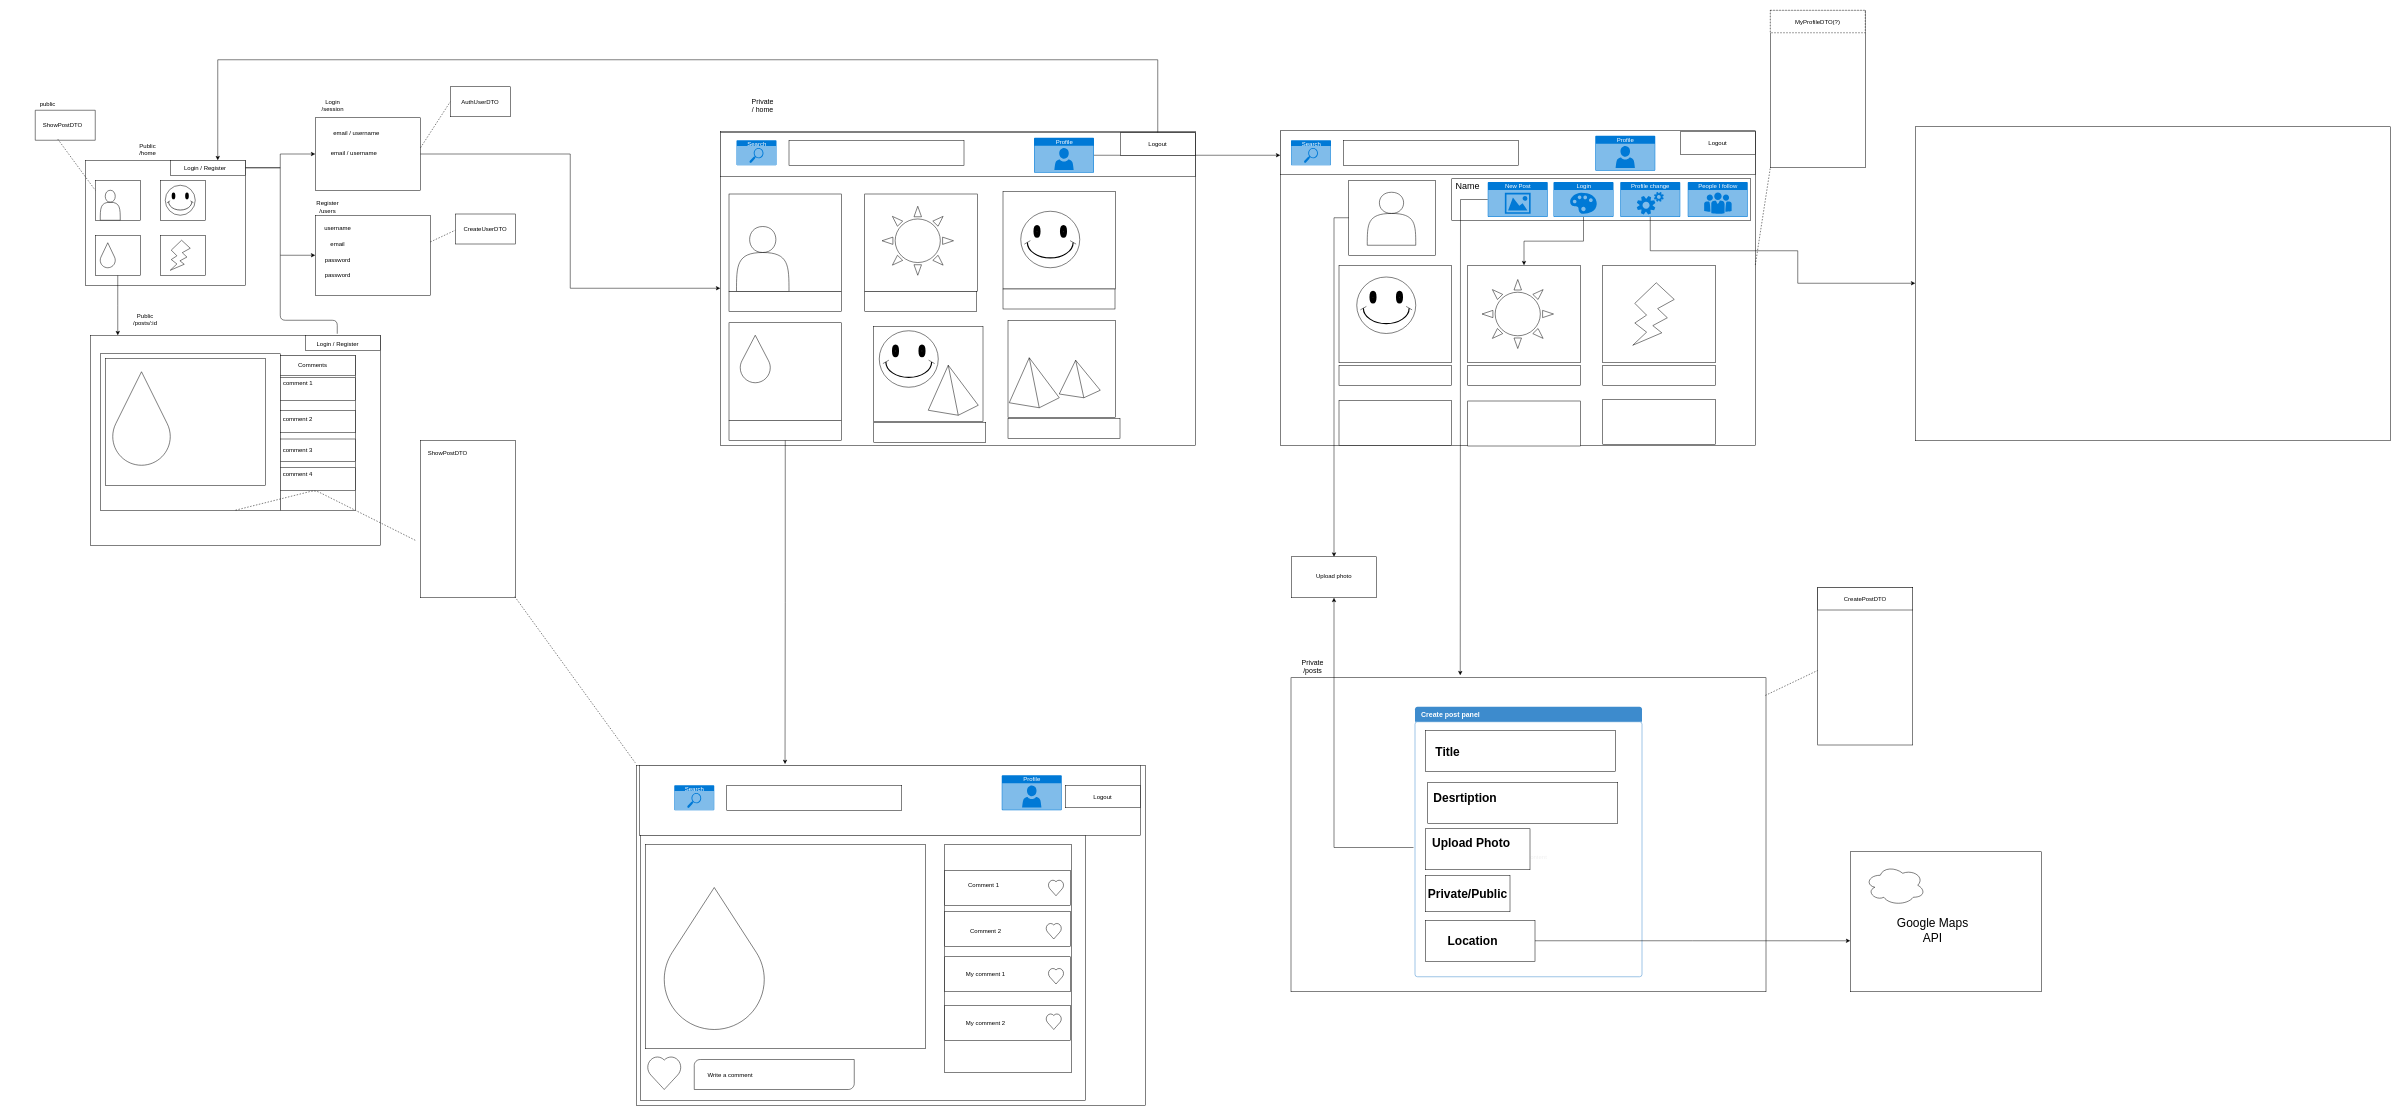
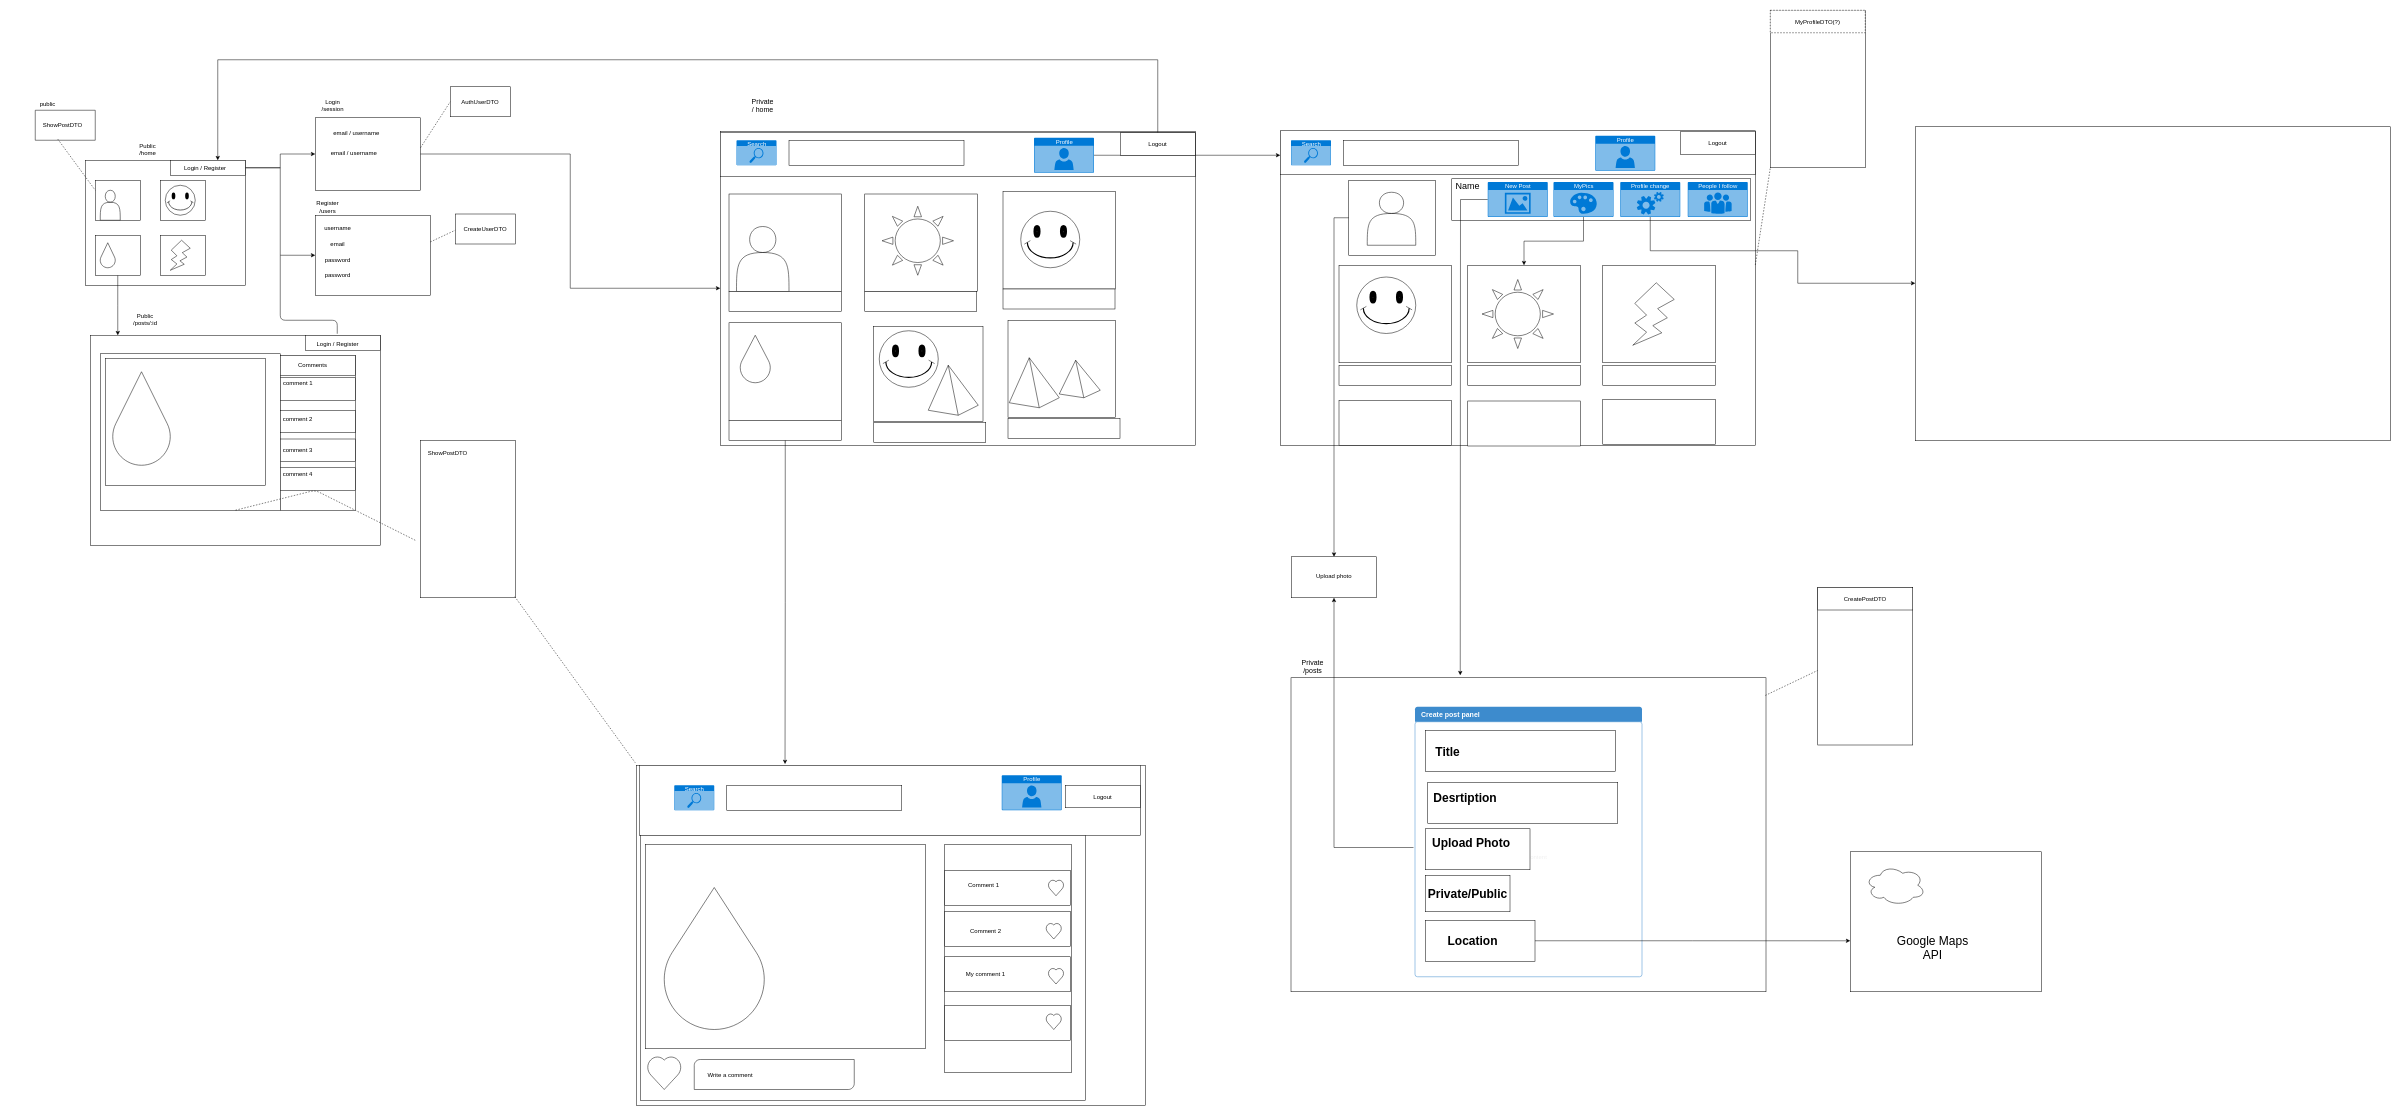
node "Login": label "Login" -> "MyPics"
node "Google Maps API": moved (1933, 930) -> (1933, 948)
node "My comment 2": removed
